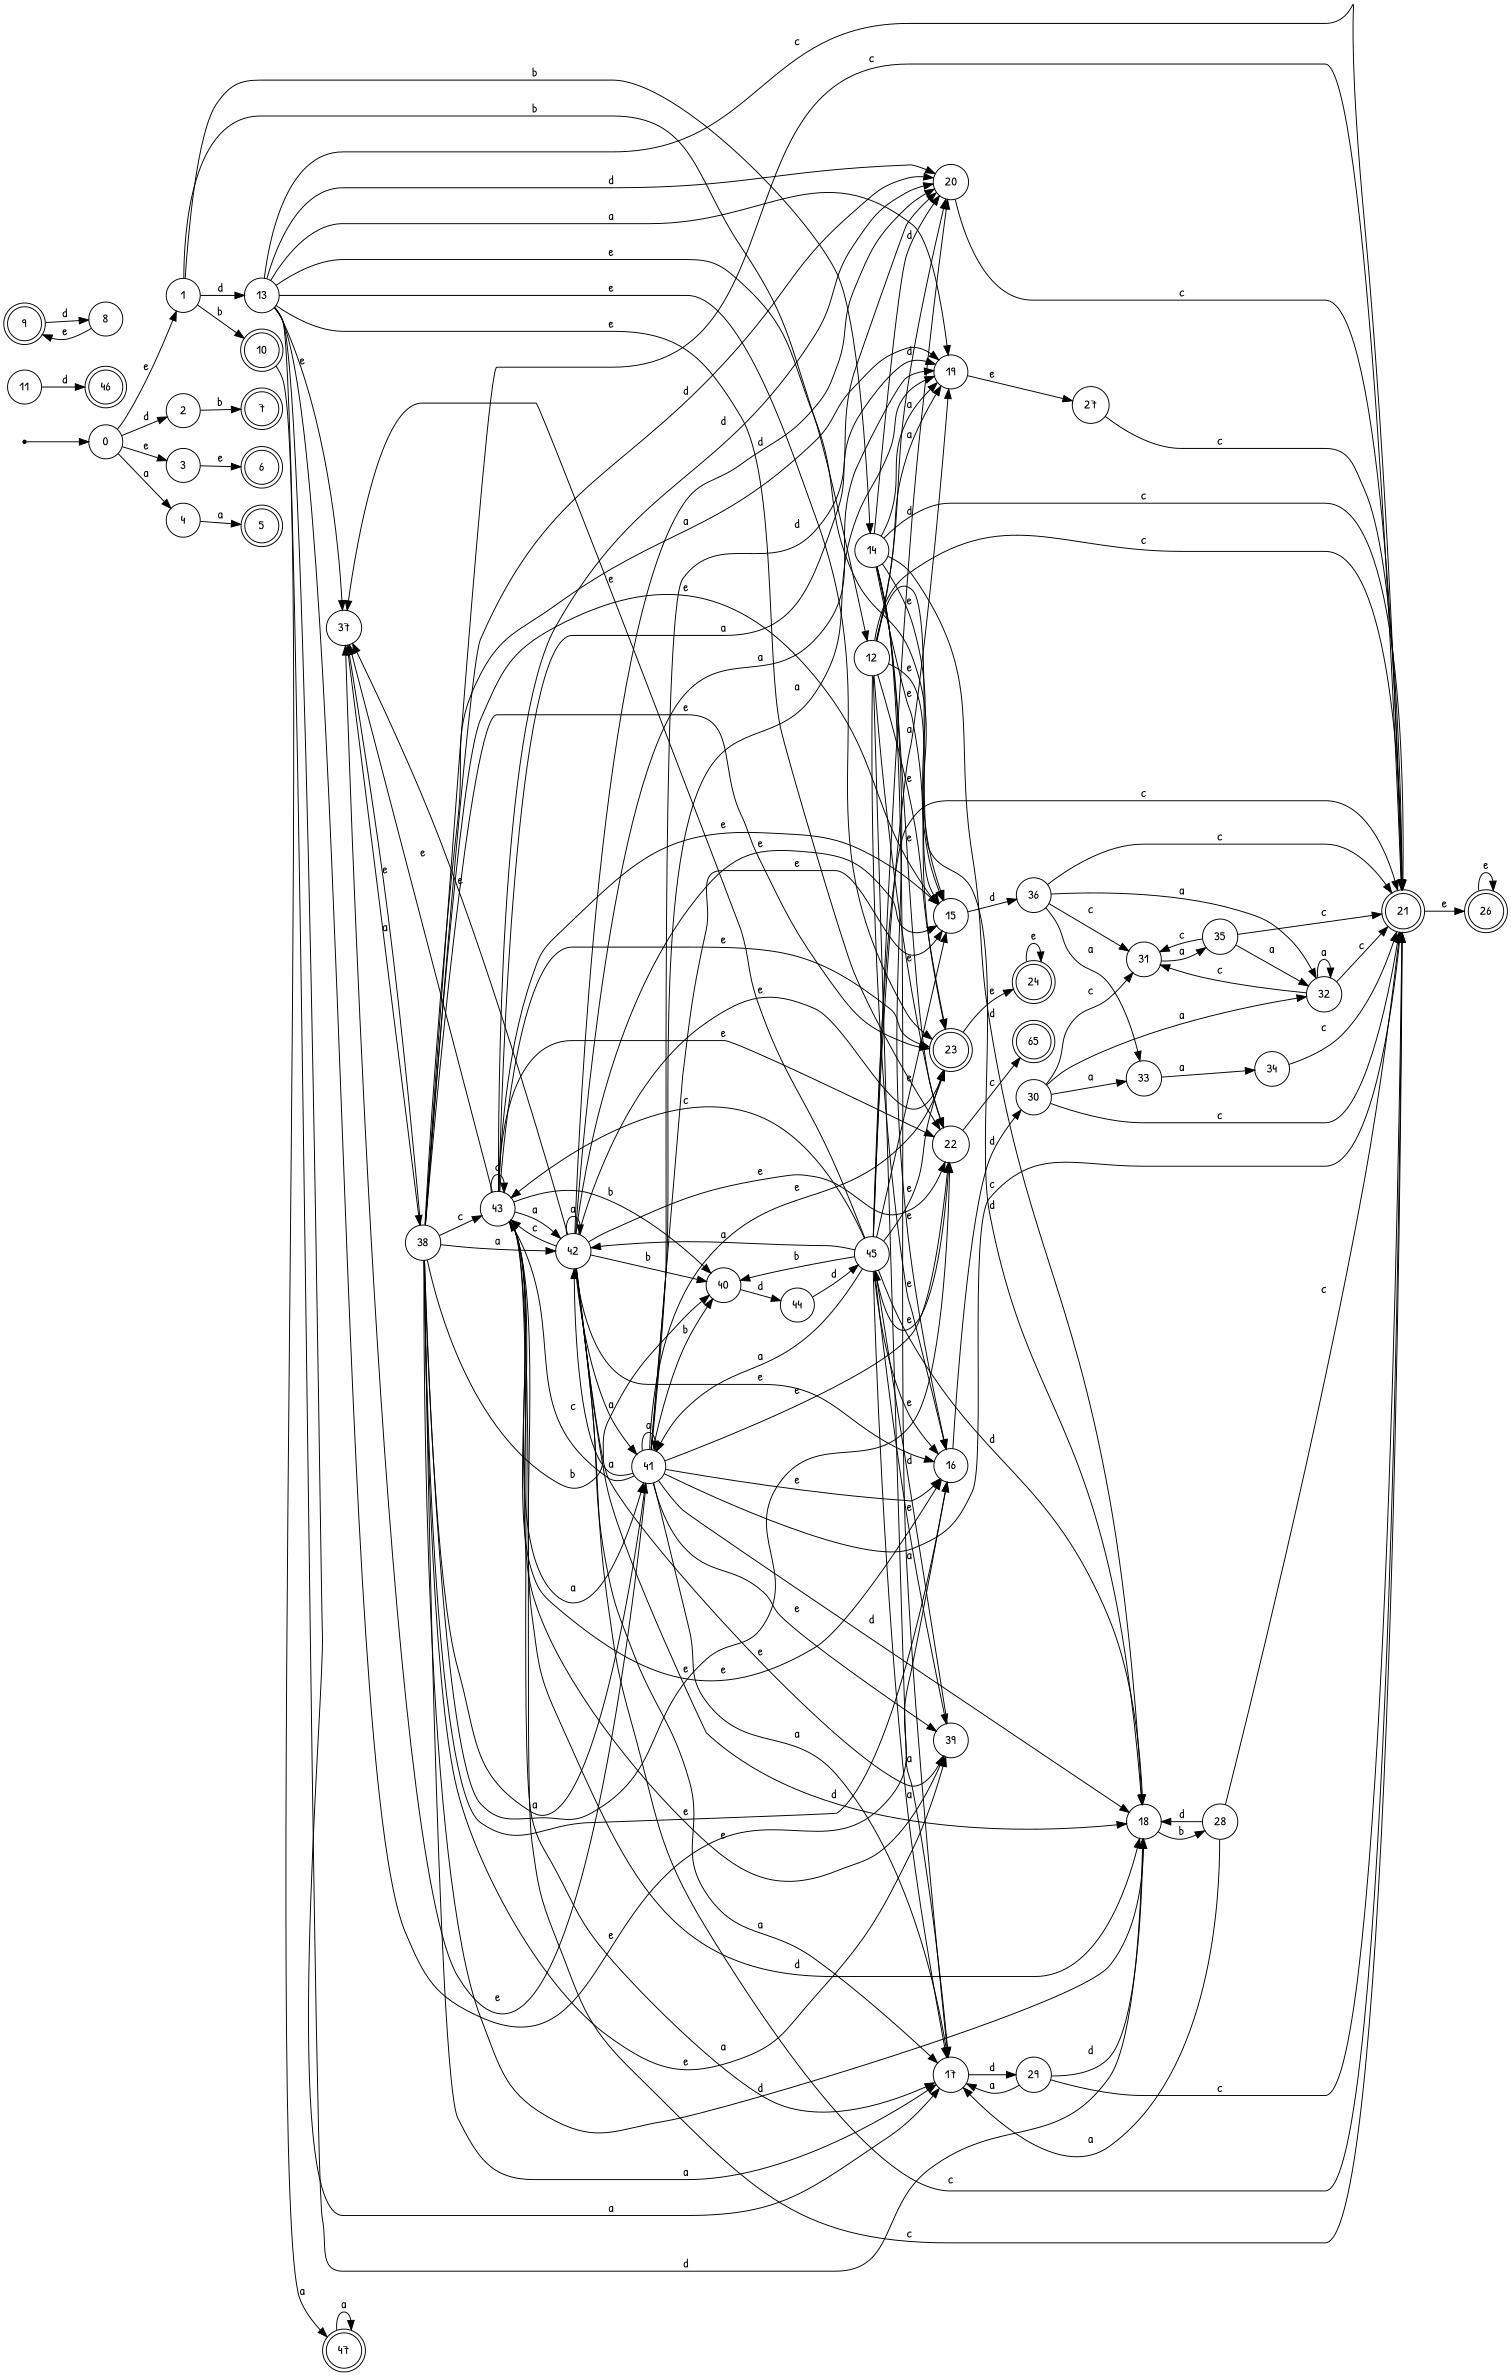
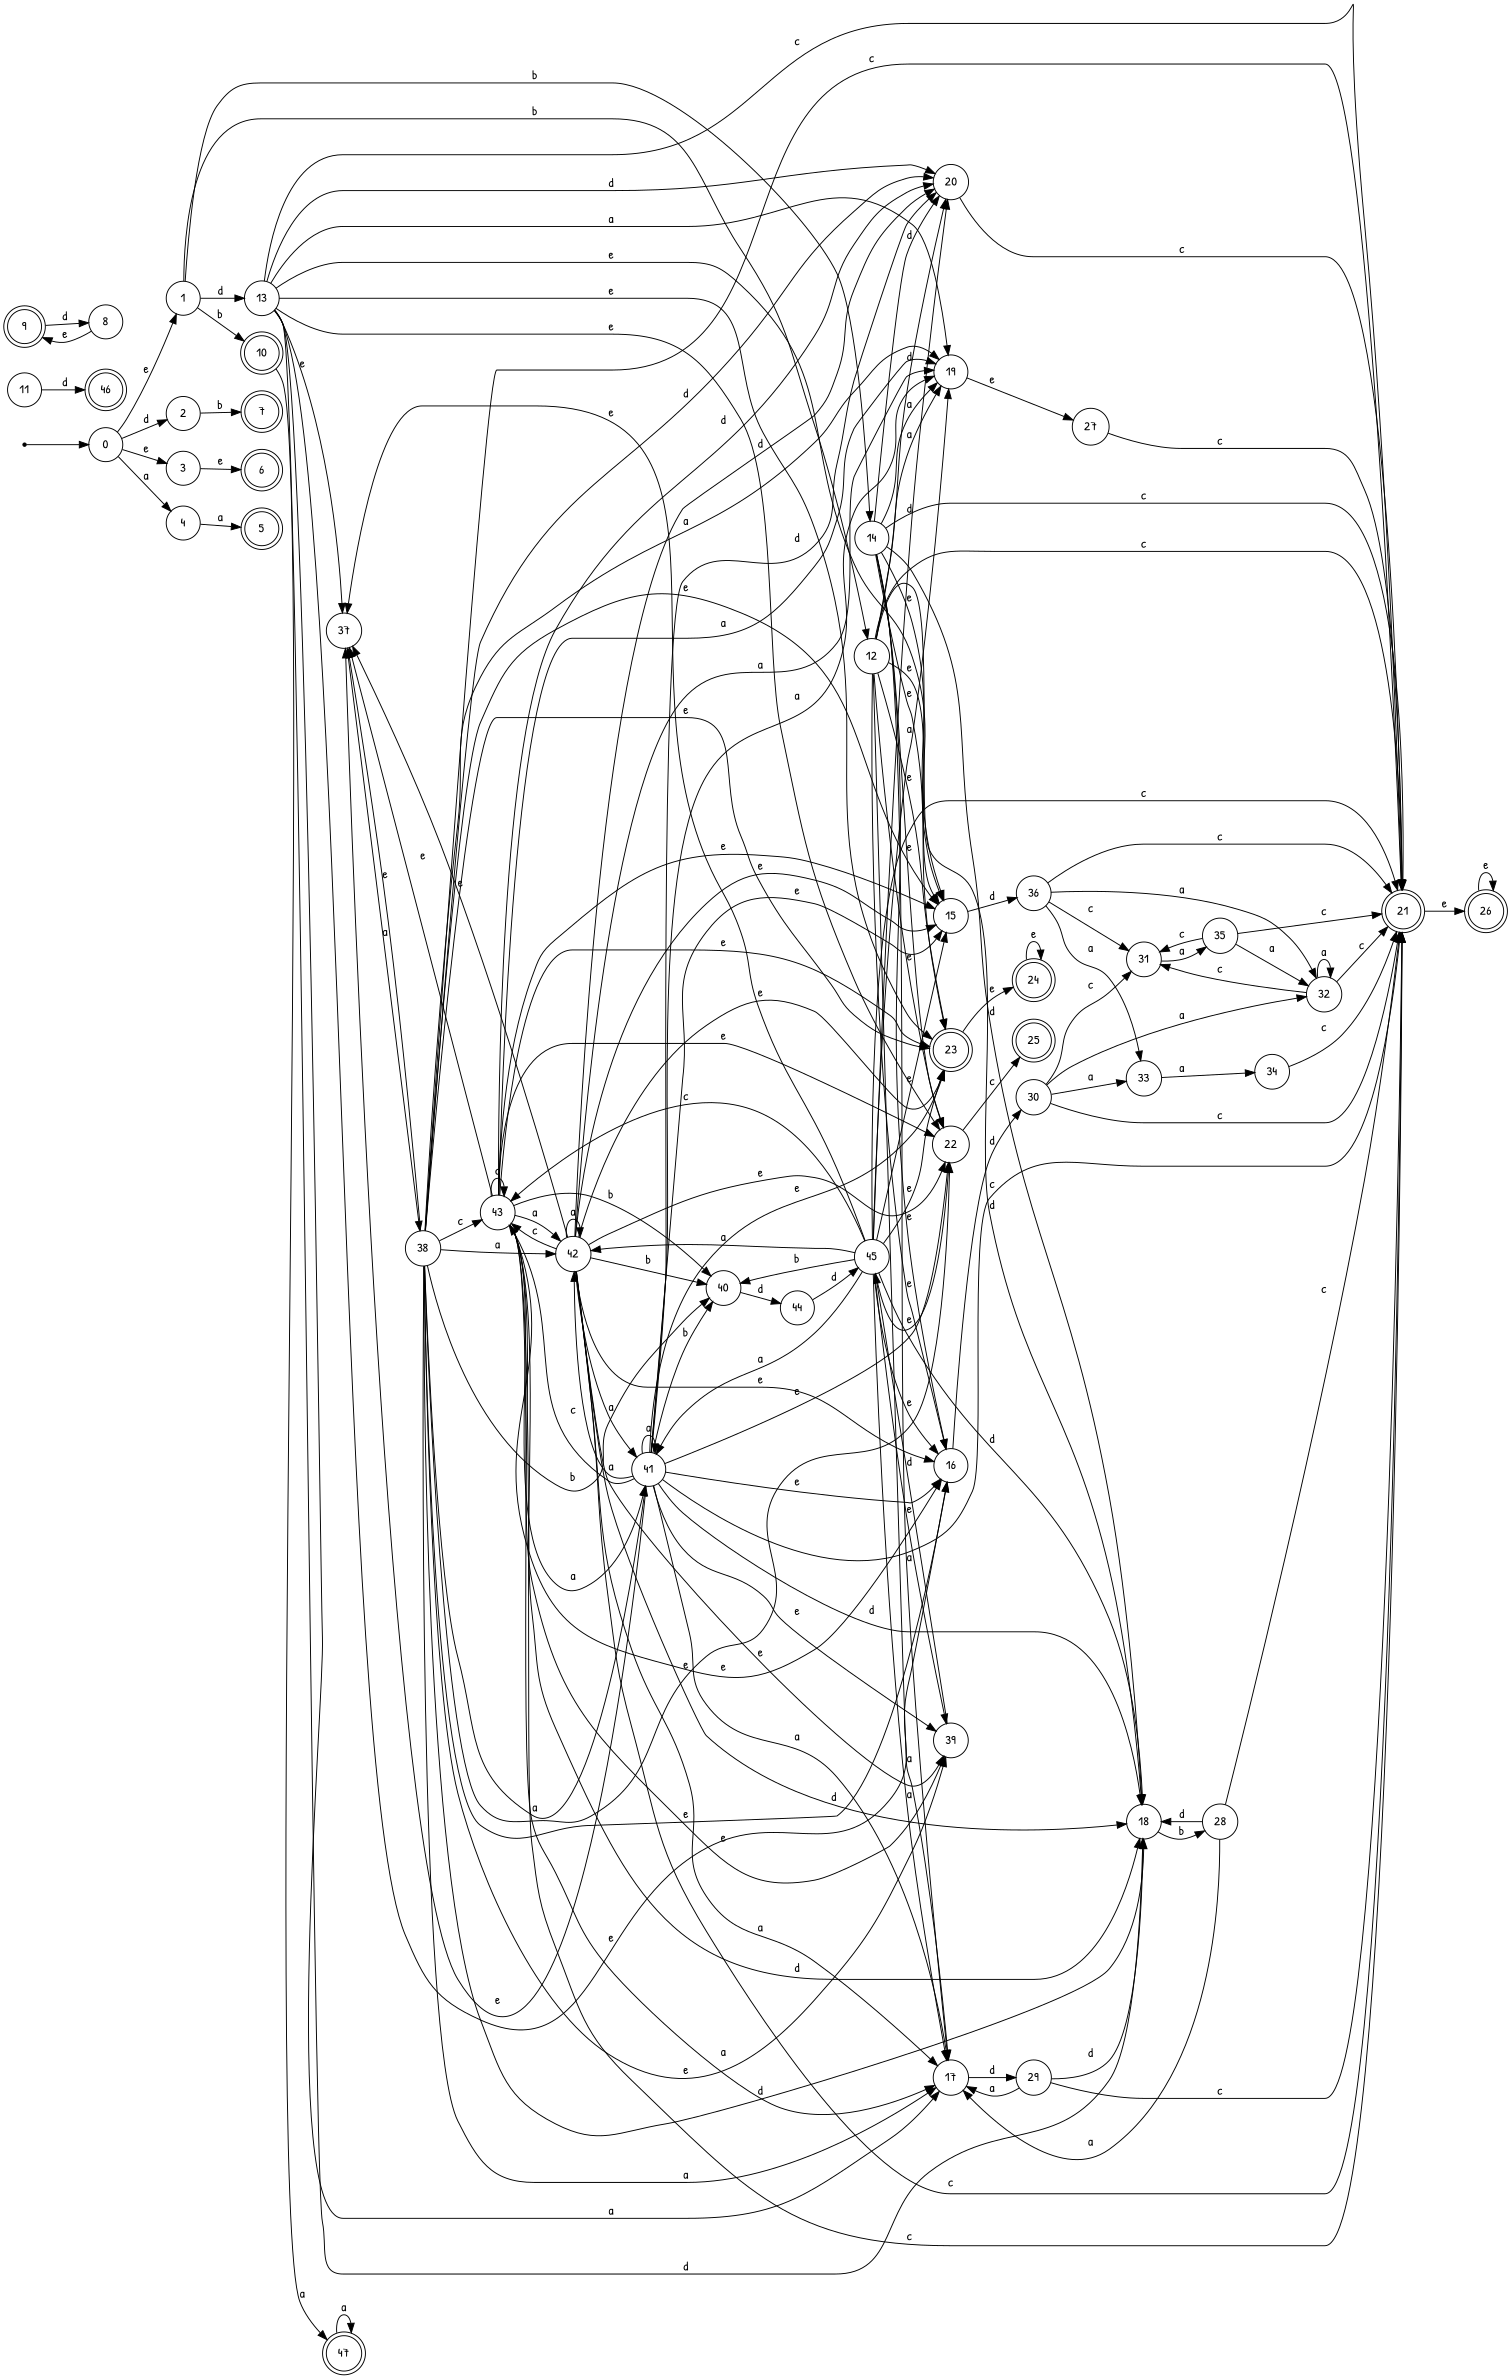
node "65": label "65" -> "25"
